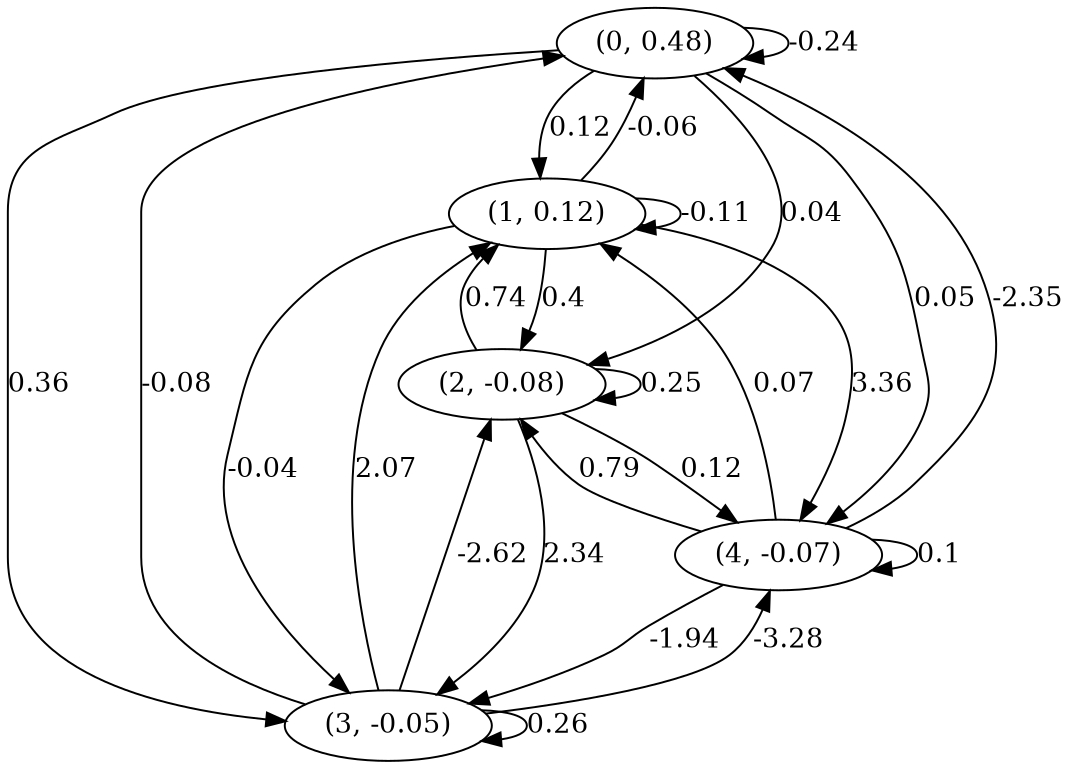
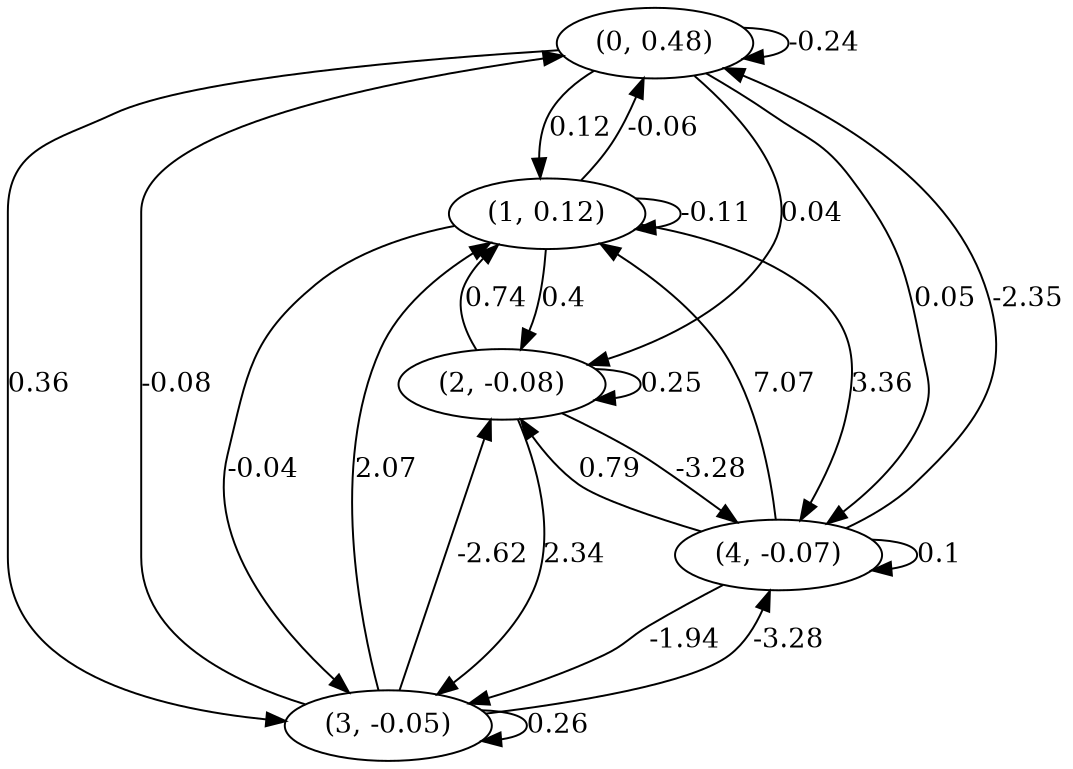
edge "(4, -0.07)" -> "(1, 0.12)": label "0.07" -> "7.07"
edge "(2, -0.08)" -> "(4, -0.07)": label "0.12" -> "-3.28"
